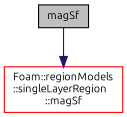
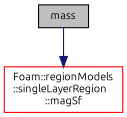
node "magSf": label "magSf" -> "mass"
